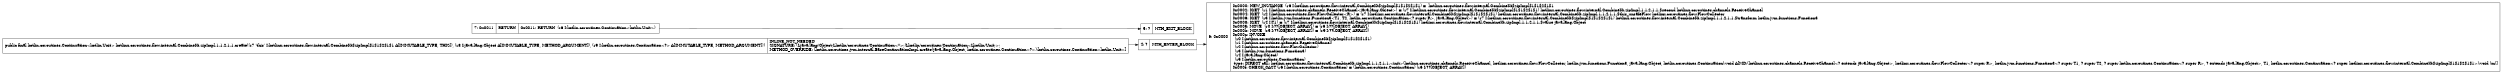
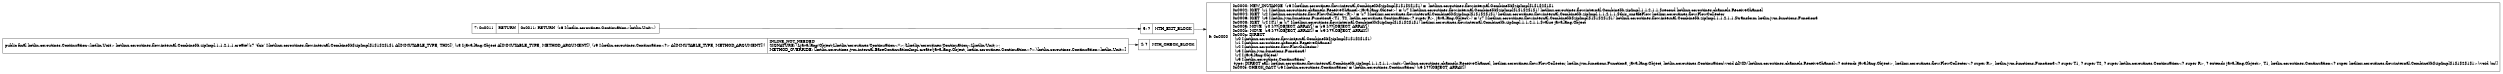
node "6: 0x0000": text "0x000c: INVOKE" -> "0x000c: DIRECT"
edge "4: ?" -> "6: 0x0000": now "5: ?" -> "6: 0x0000"
node "4: ?": text "MTH_ENTER_BLOCK" -> "MTH_CHECK_BLOCK"
